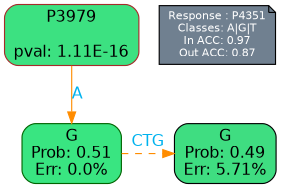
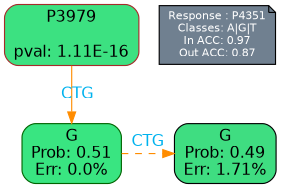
edge "P3979 pval: 1.11E-16" -> "G Prob: 0.51 Err: 0.0%": label "A" -> "CTG"
node "G Prob: 0.49 Err: 5.71%": label "G Prob: 0.49 Err: 5.71%" -> "G Prob: 0.49 Err: 1.71%"
